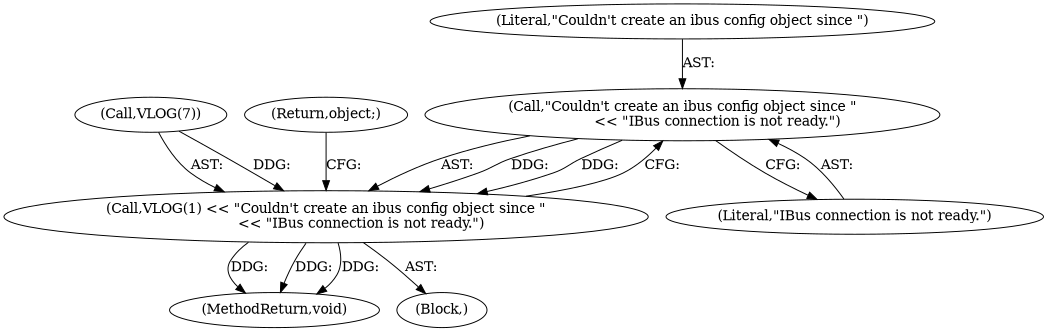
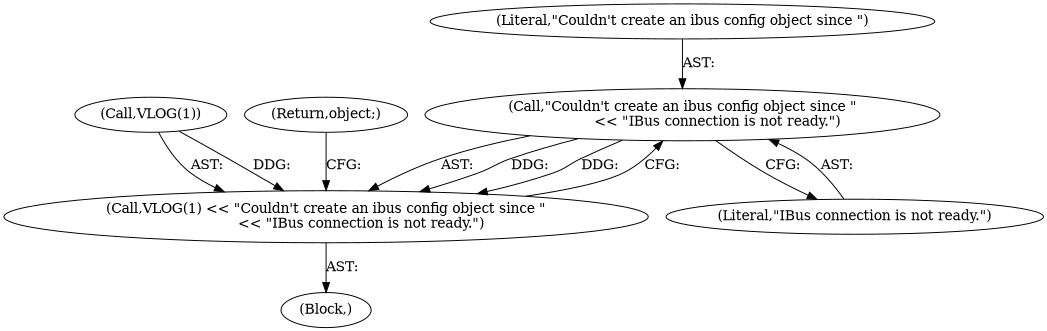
node "(Call,VLOG(7))": label "(Call,VLOG(7))" -> "(Call,VLOG(1))"
node "(MethodReturn,void)": removed
